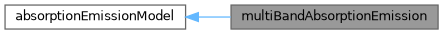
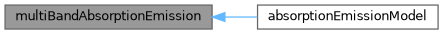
edge "multiBandAbsorptionEmission" -> "absorptionEmissionModel": reversed
